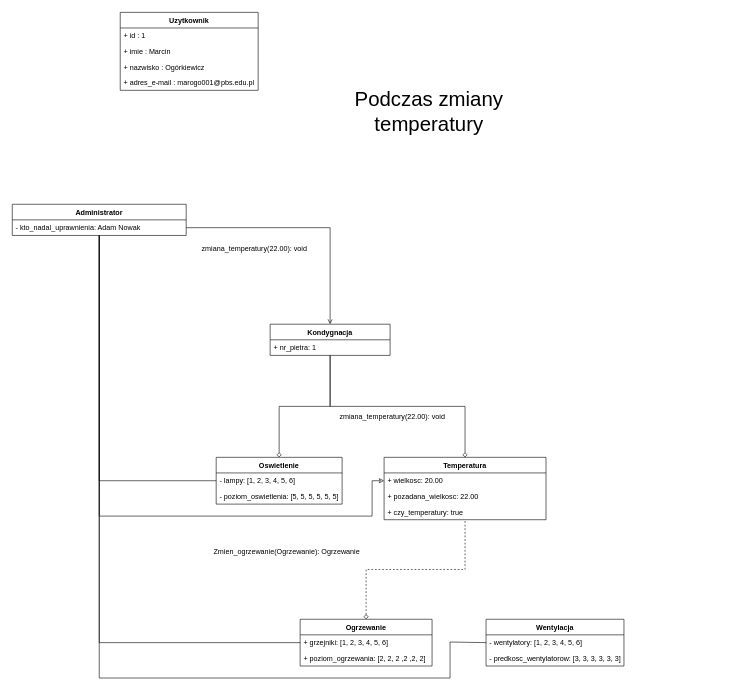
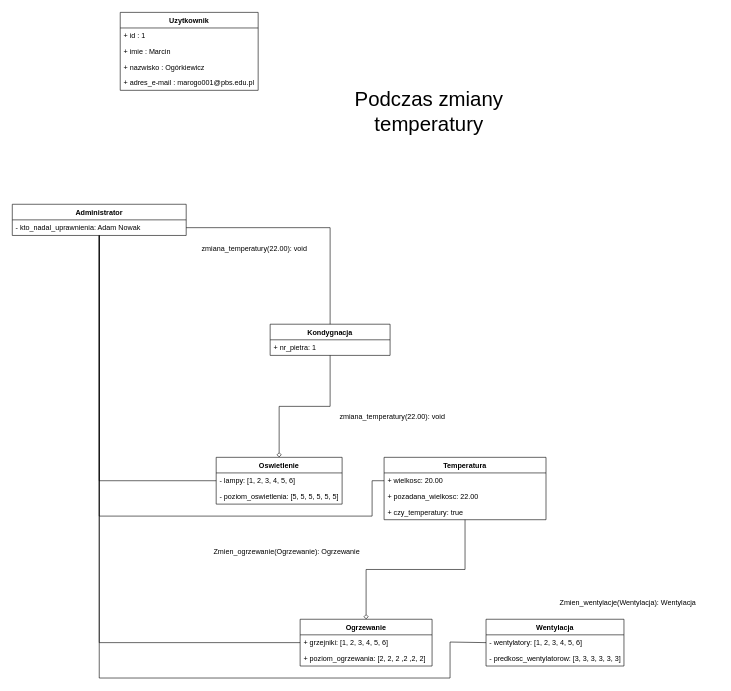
edge "- kto_nadal_uprawnienia: Adam Nowak" -> "Kondygnacja": arrowhead open -> none
edge "Kondygnacja" -> "Temperatura": removed
edge "Administrator" -> "+ wielkosc: 20.00": arrowhead classic -> none
edge "Temperatura" -> "Ogrzewanie": style dashed -> solid
node "Zmien_wentylacje(Wentylacja): Wentylacja": added
